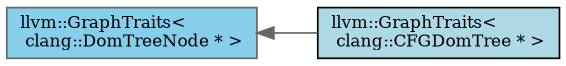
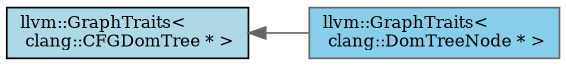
edge "llvm::GraphTraits< clang::CFGDomTree * >" -> "llvm::GraphTraits< clang::DomTreeNode * >": reversed
